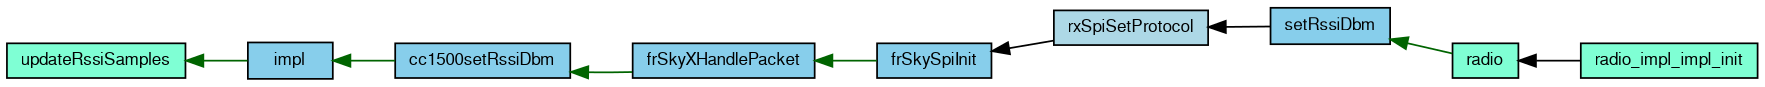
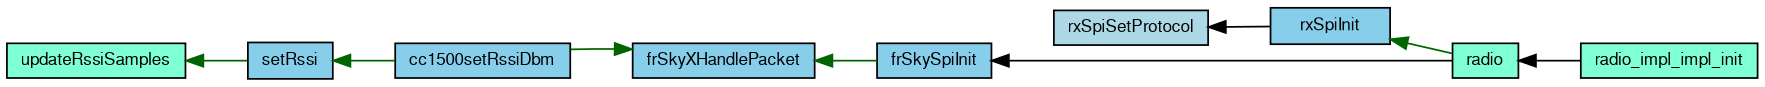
node "setRssiDbm": label "setRssiDbm" -> "rxSpiInit"
edge "rxSpiSetProtocol" -> "frSkySpiInit": now "radio" -> "frSkySpiInit"
node "impl": label "impl" -> "setRssi"
edge "frSkyXHandlePacket" -> "cc1500setRssiDbm": reversed
